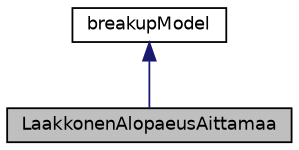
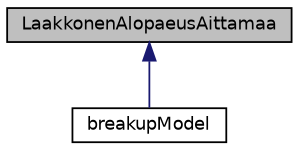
edge "LaakkonenAlopaeusAittamaa" -> "breakupModel": reversed
